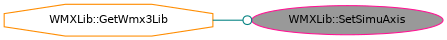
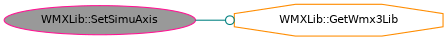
edge "WMXLib::GetWmx3Lib" -> "WMXLib::SetSimuAxis": reversed
